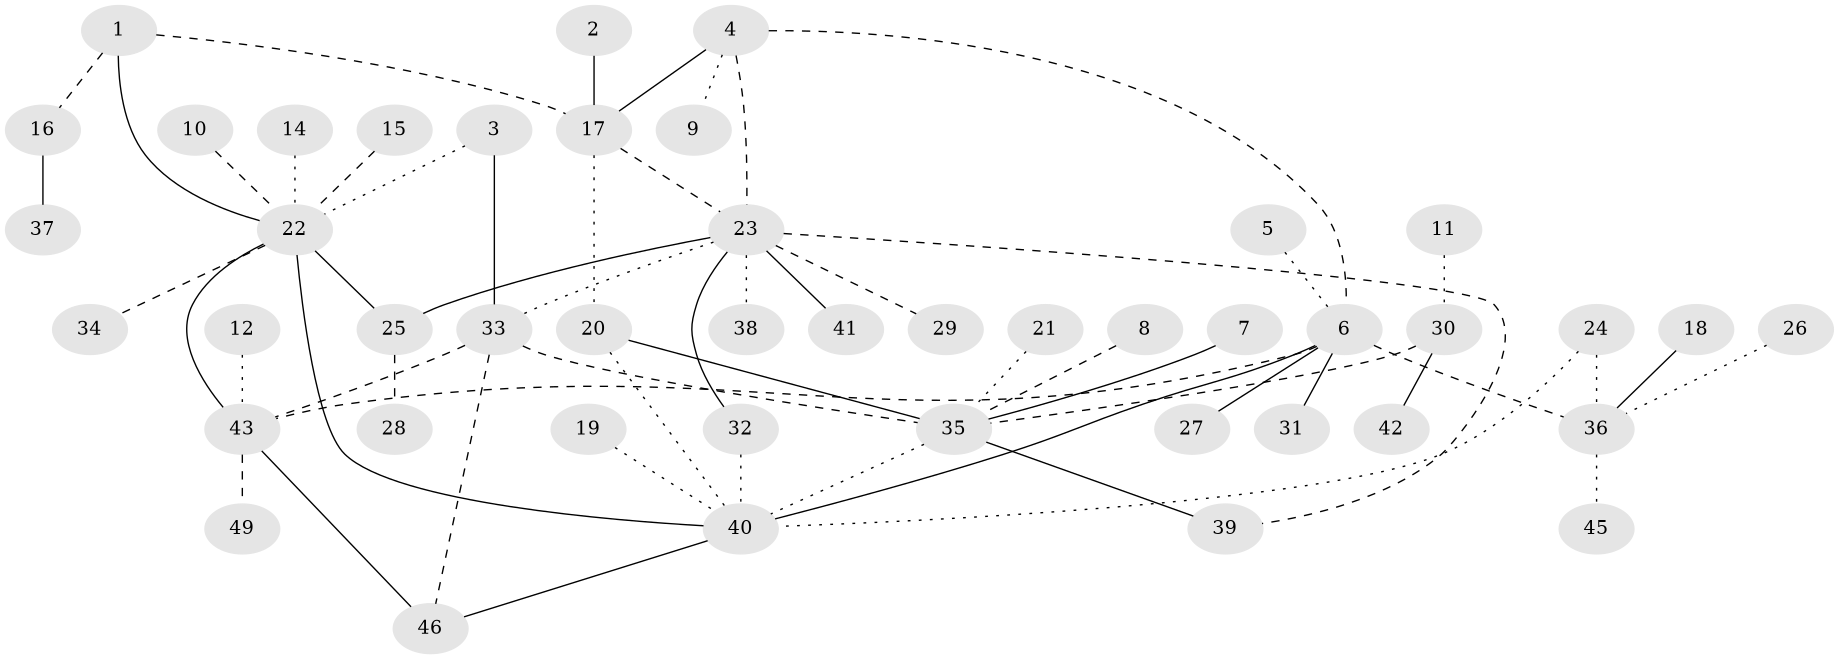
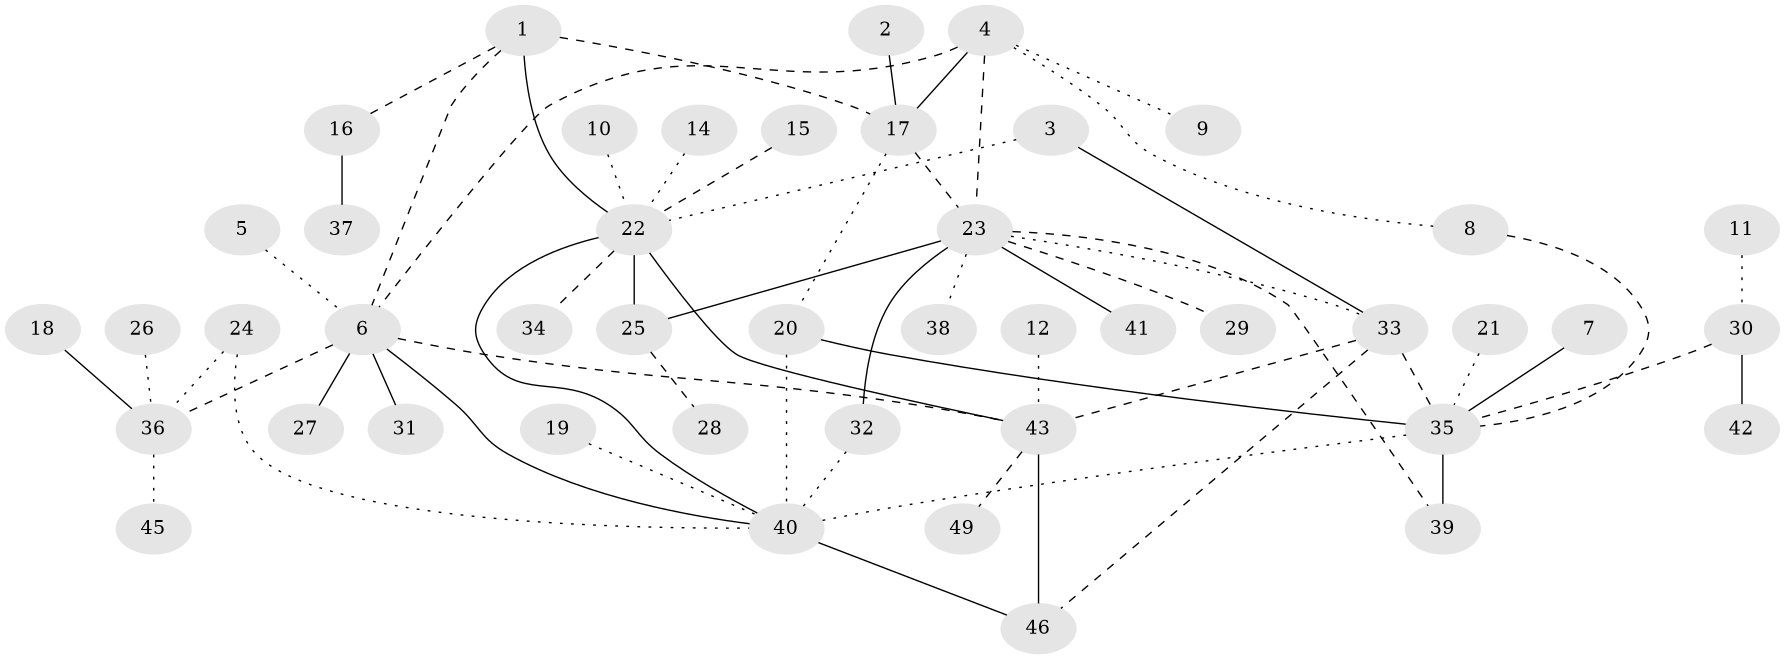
edge "1" -- "6": added
edge "4" -- "8": added
edge "10" -- "22": style dashed -> dotted
